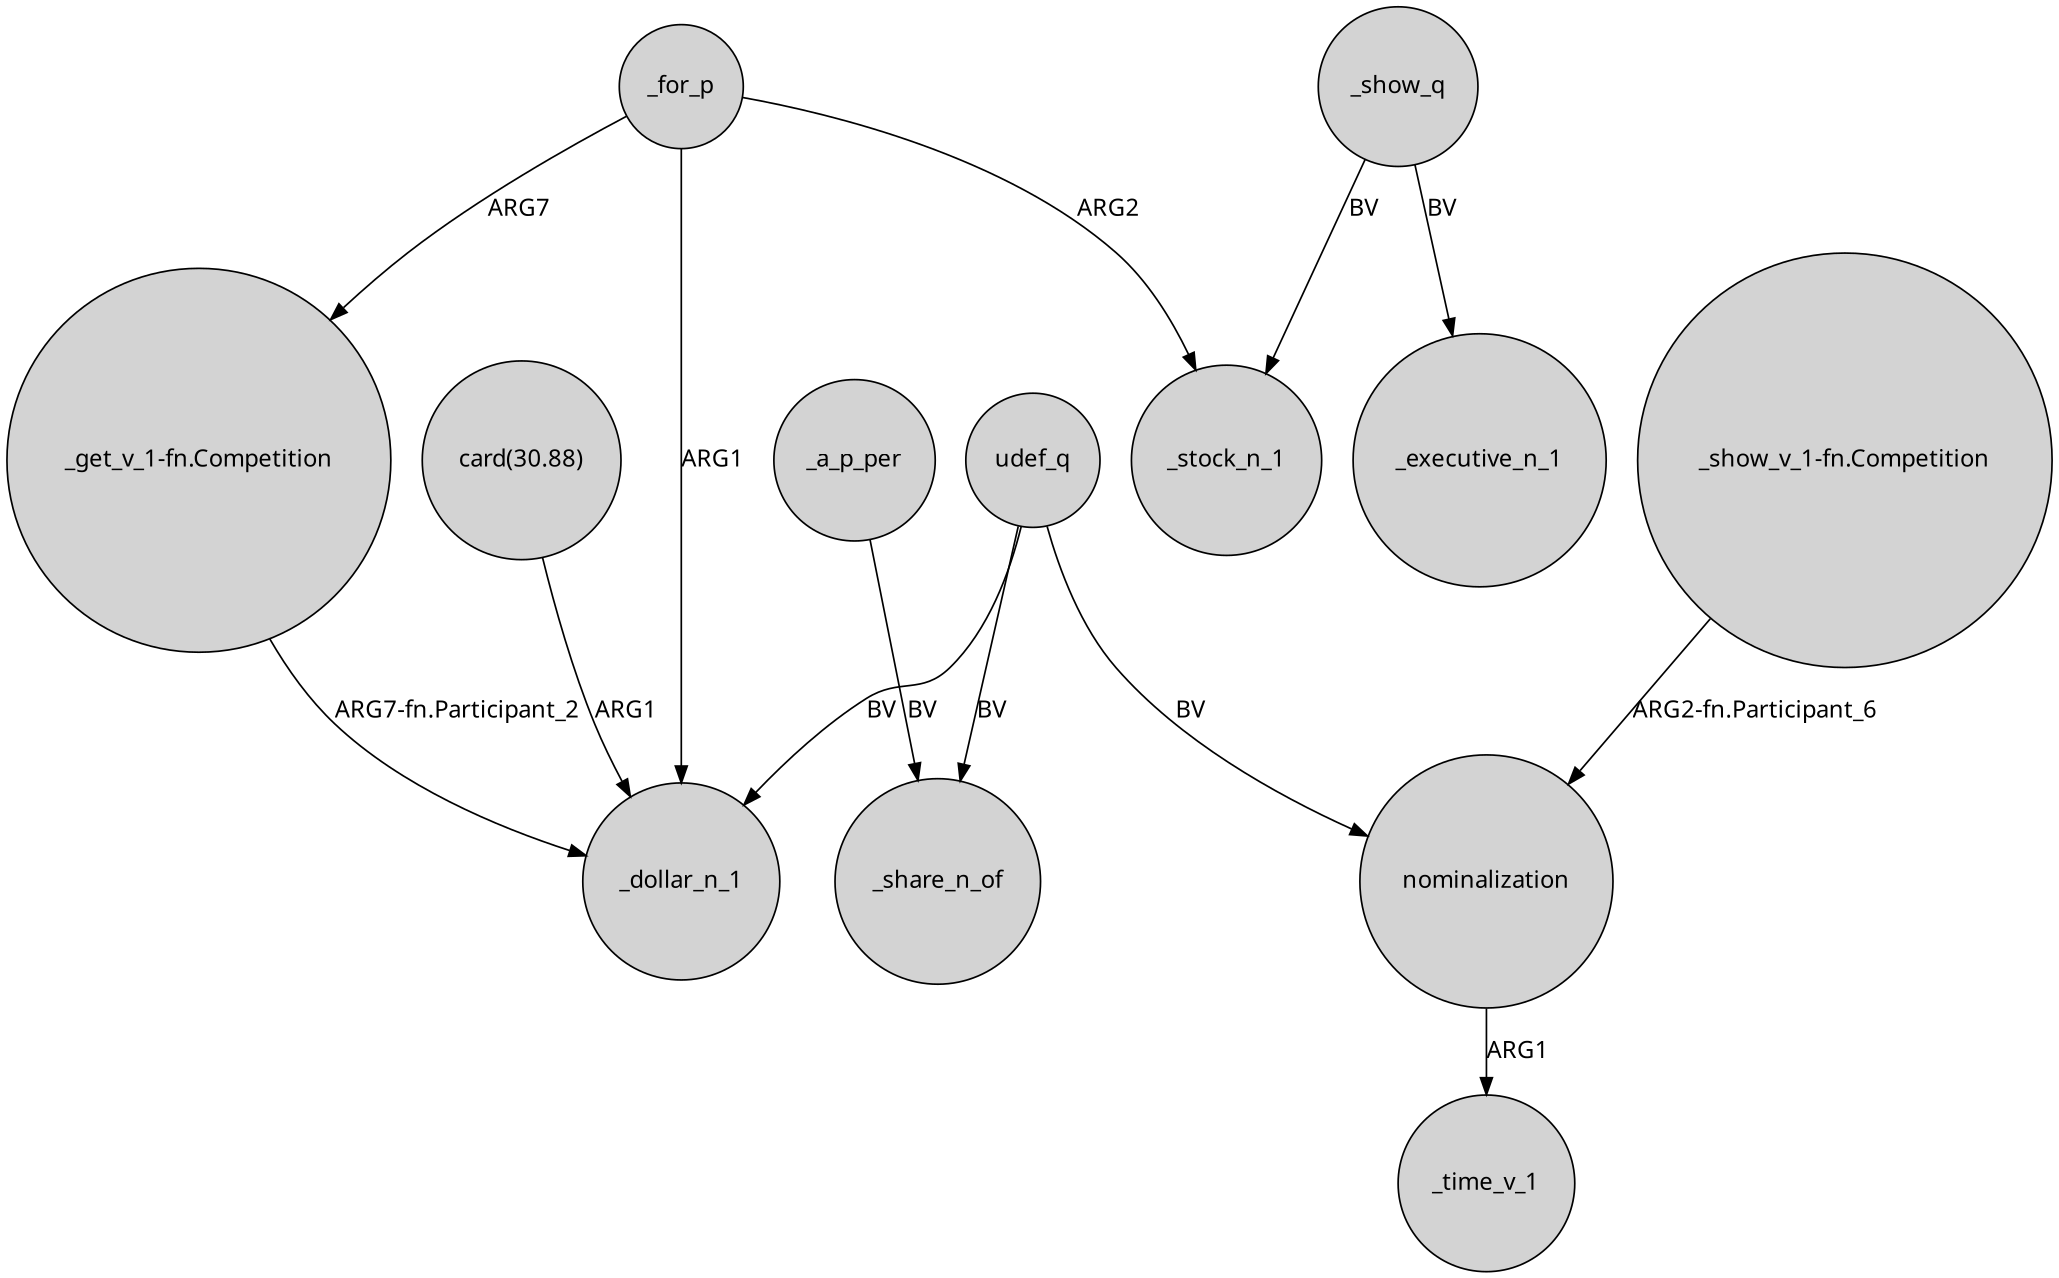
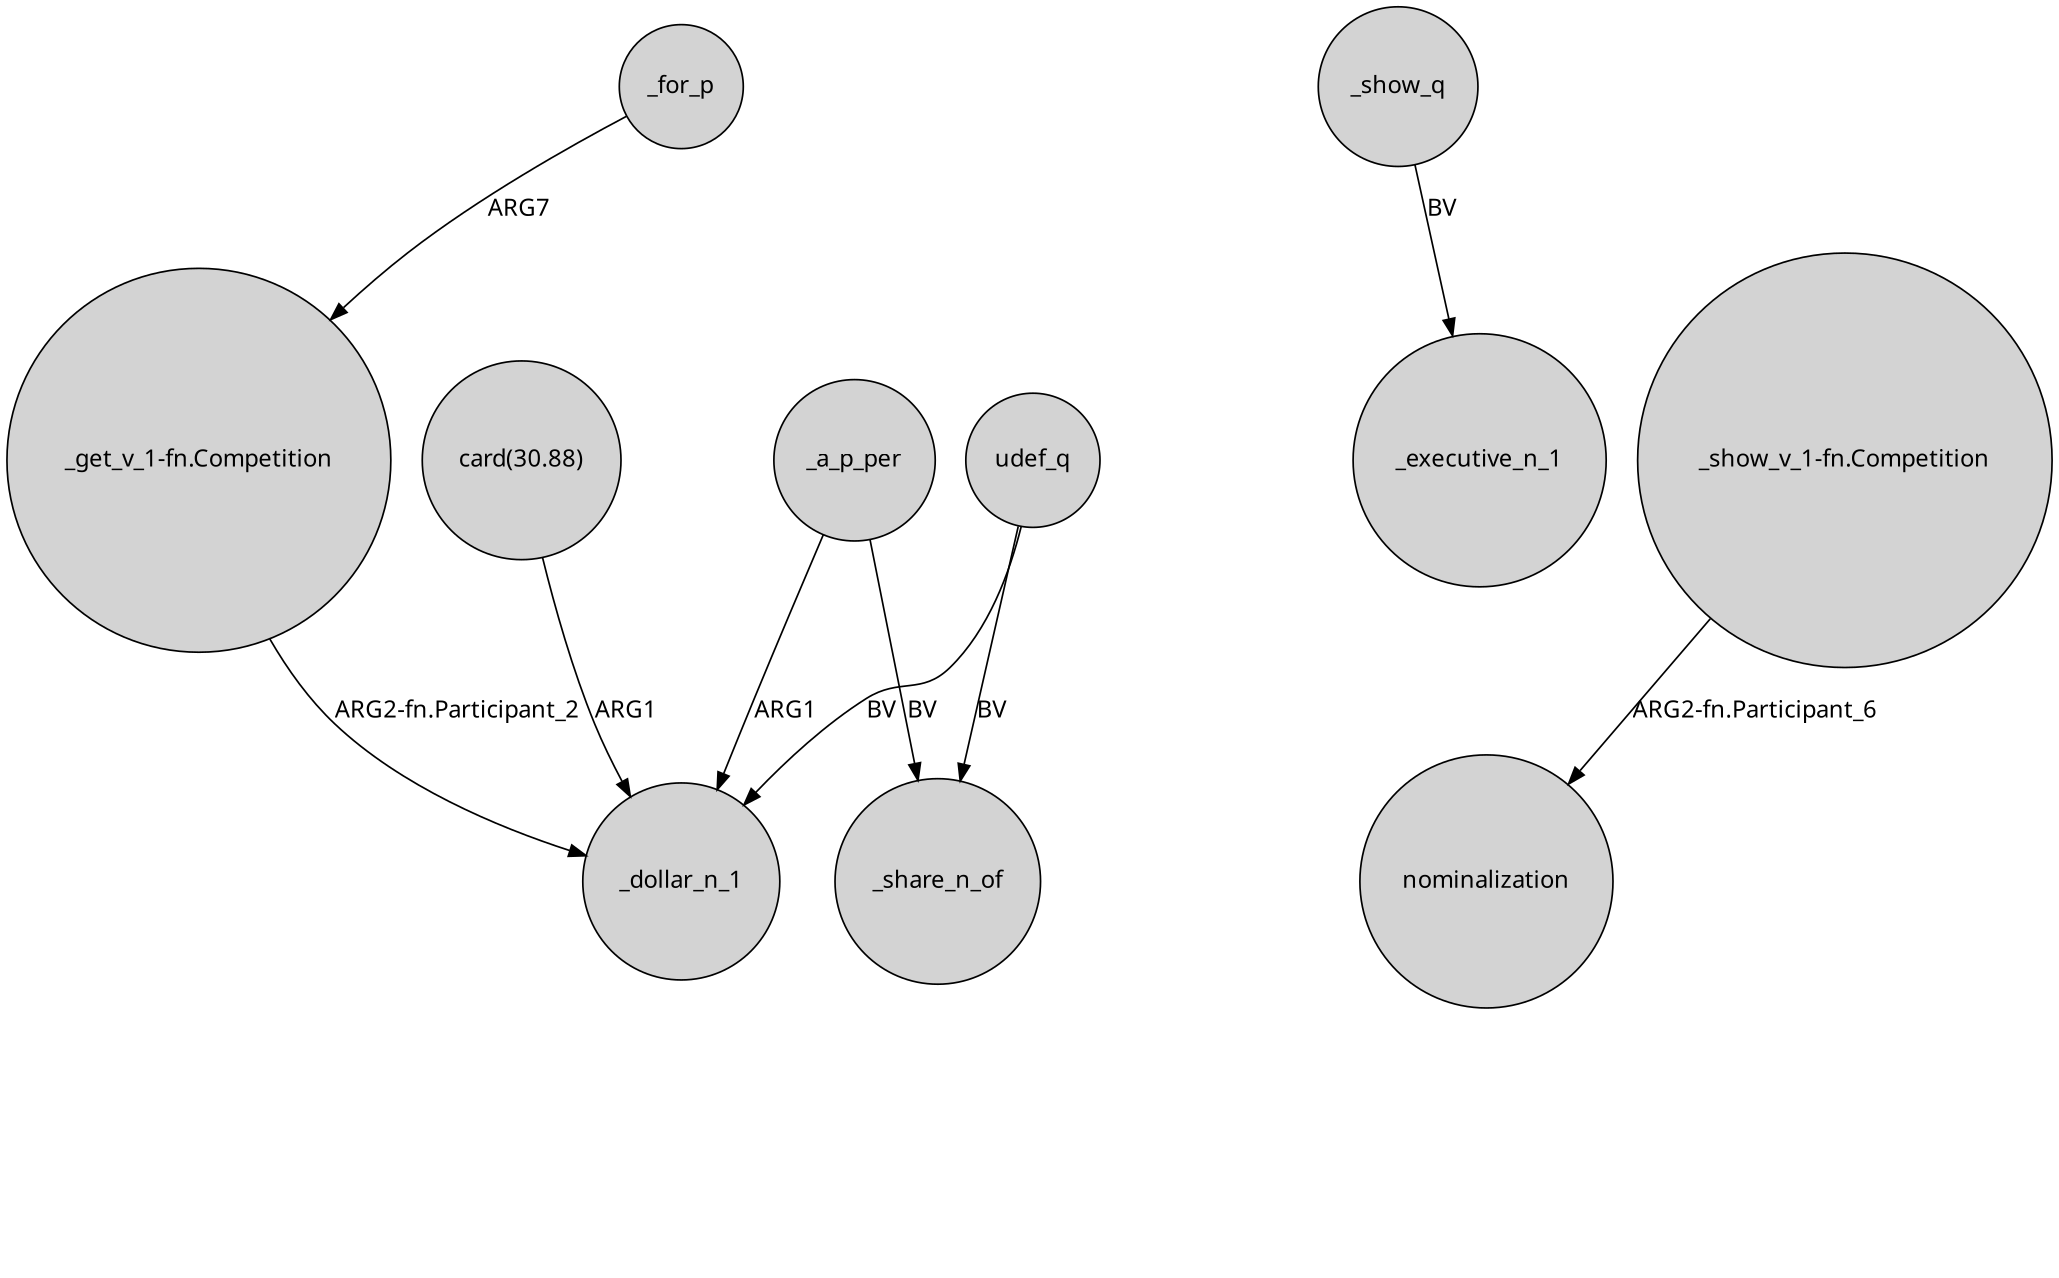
edge "_for_p" -> "_dollar_n_1": now "_a_p_per" -> "_dollar_n_1"
node "_stock_n_1": removed
edge "_get_v_1-fn.Competition" -> "_dollar_n_1": label "ARG7-fn.Participant_2" -> "ARG2-fn.Participant_2"
edge "udef_q" -> "nominalization": removed, label "BV"
node "_time_v_1": removed
